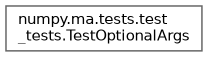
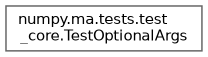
node "numpy.ma.tests.test _tests.TestOptionalArgs": label "numpy.ma.tests.test _tests.TestOptionalArgs" -> "numpy.ma.tests.test _core.TestOptionalArgs"
